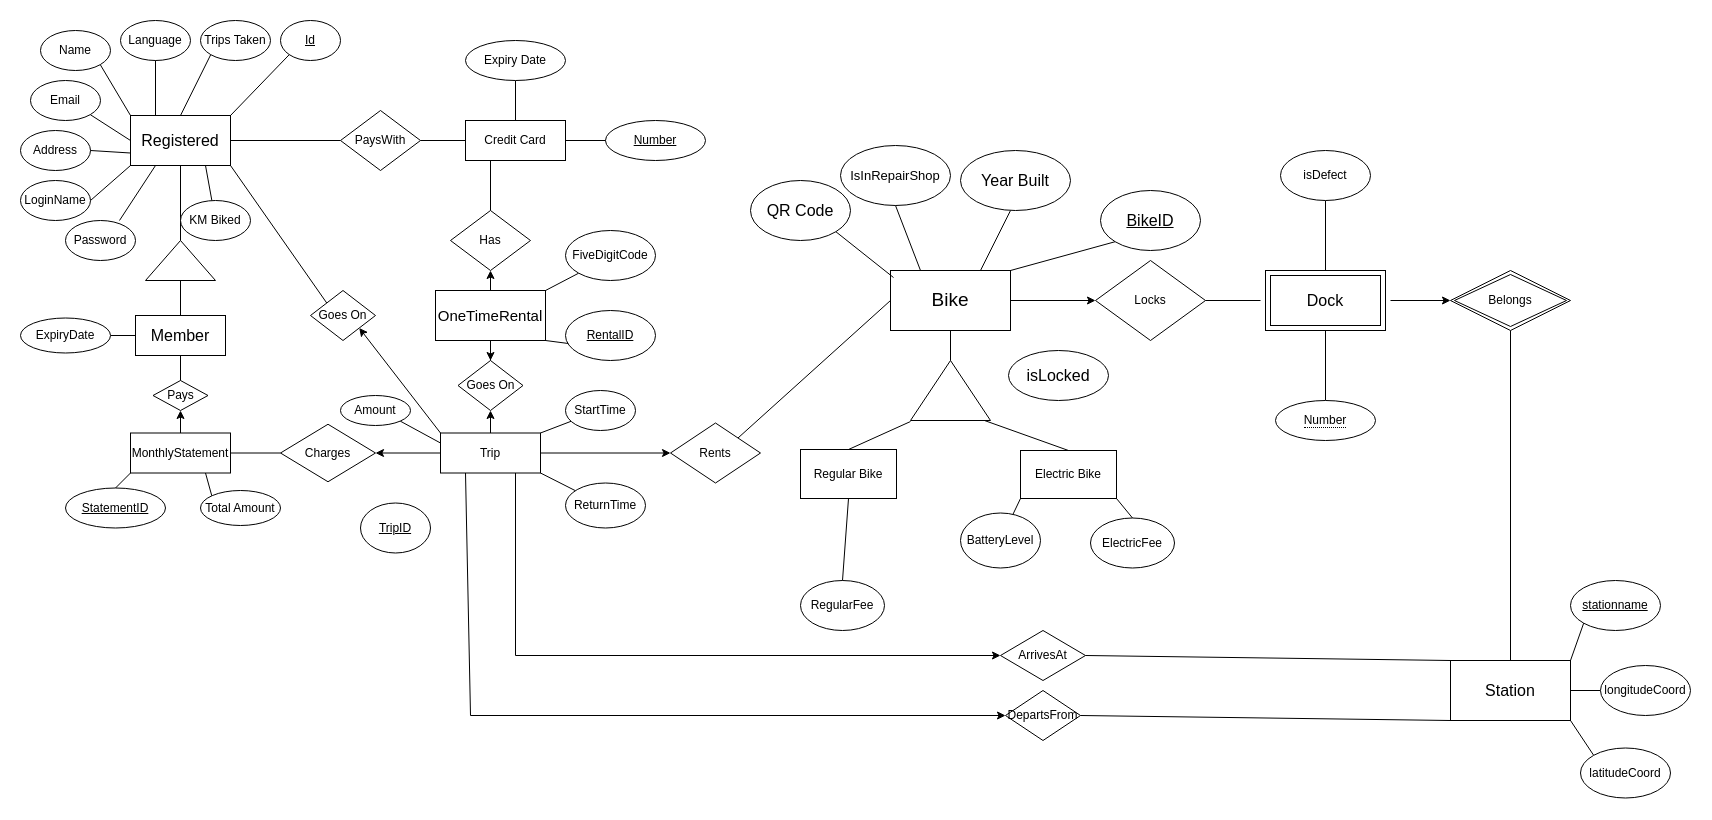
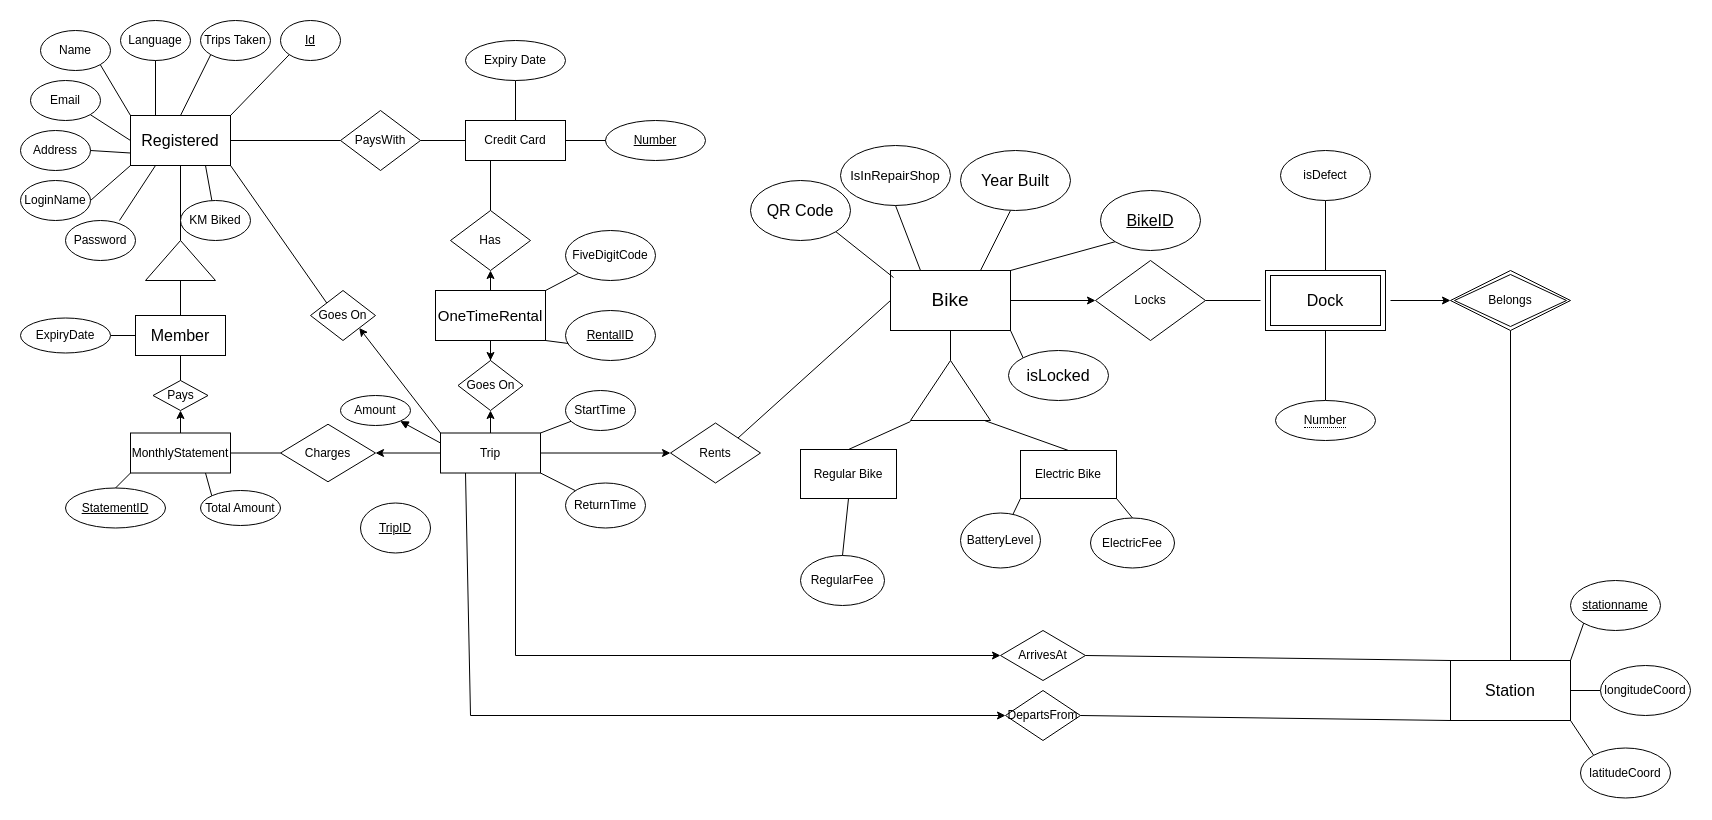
edge "Bike" -- "isLocked": added
edge "Amount" -- "Trip": arrowhead none -> block
node "RegularFee": moved (843, 606) -> (843, 581)
